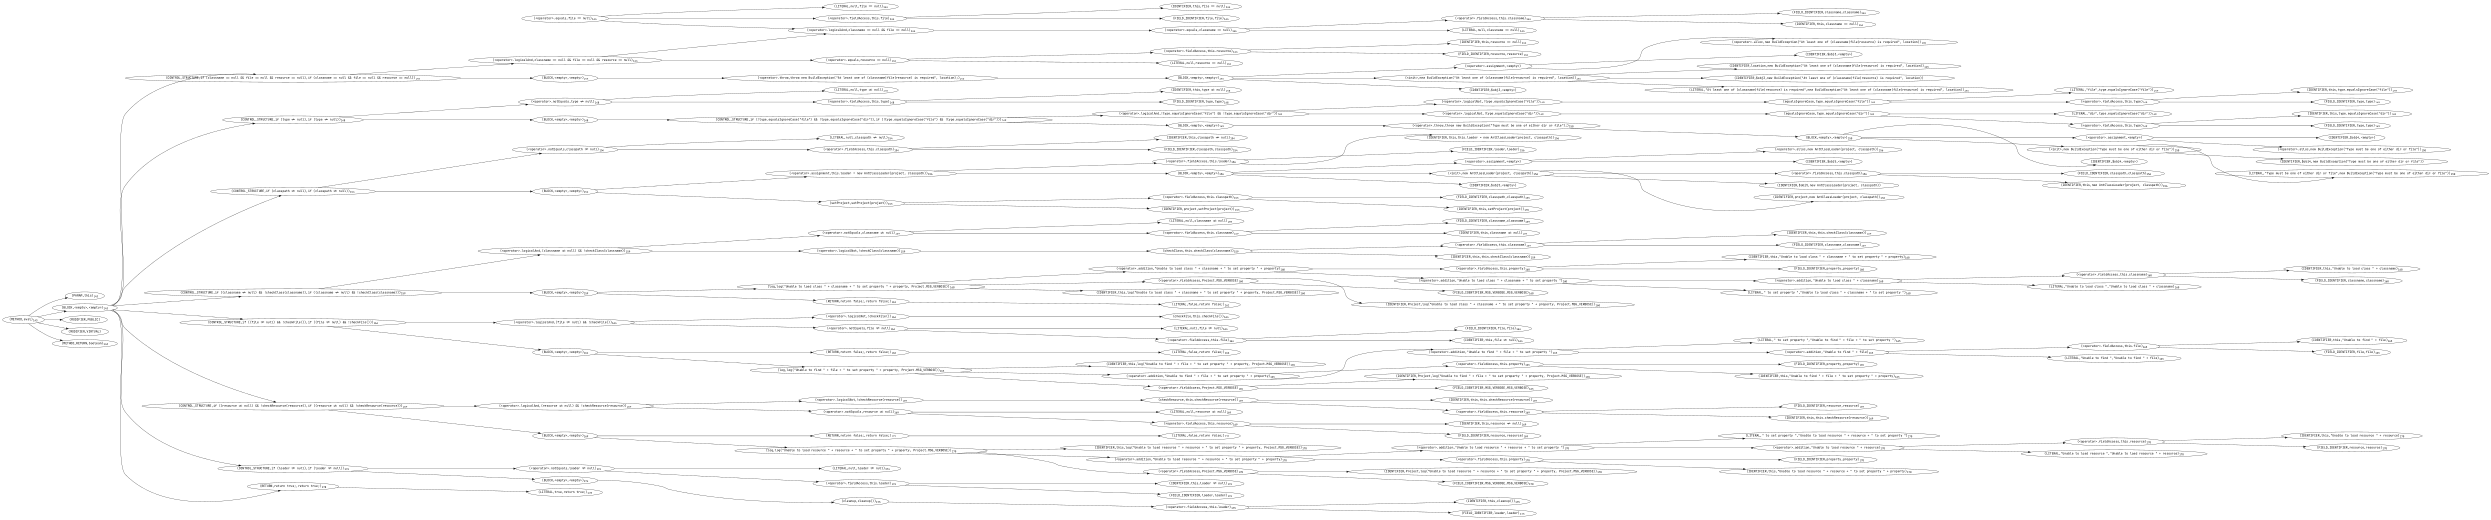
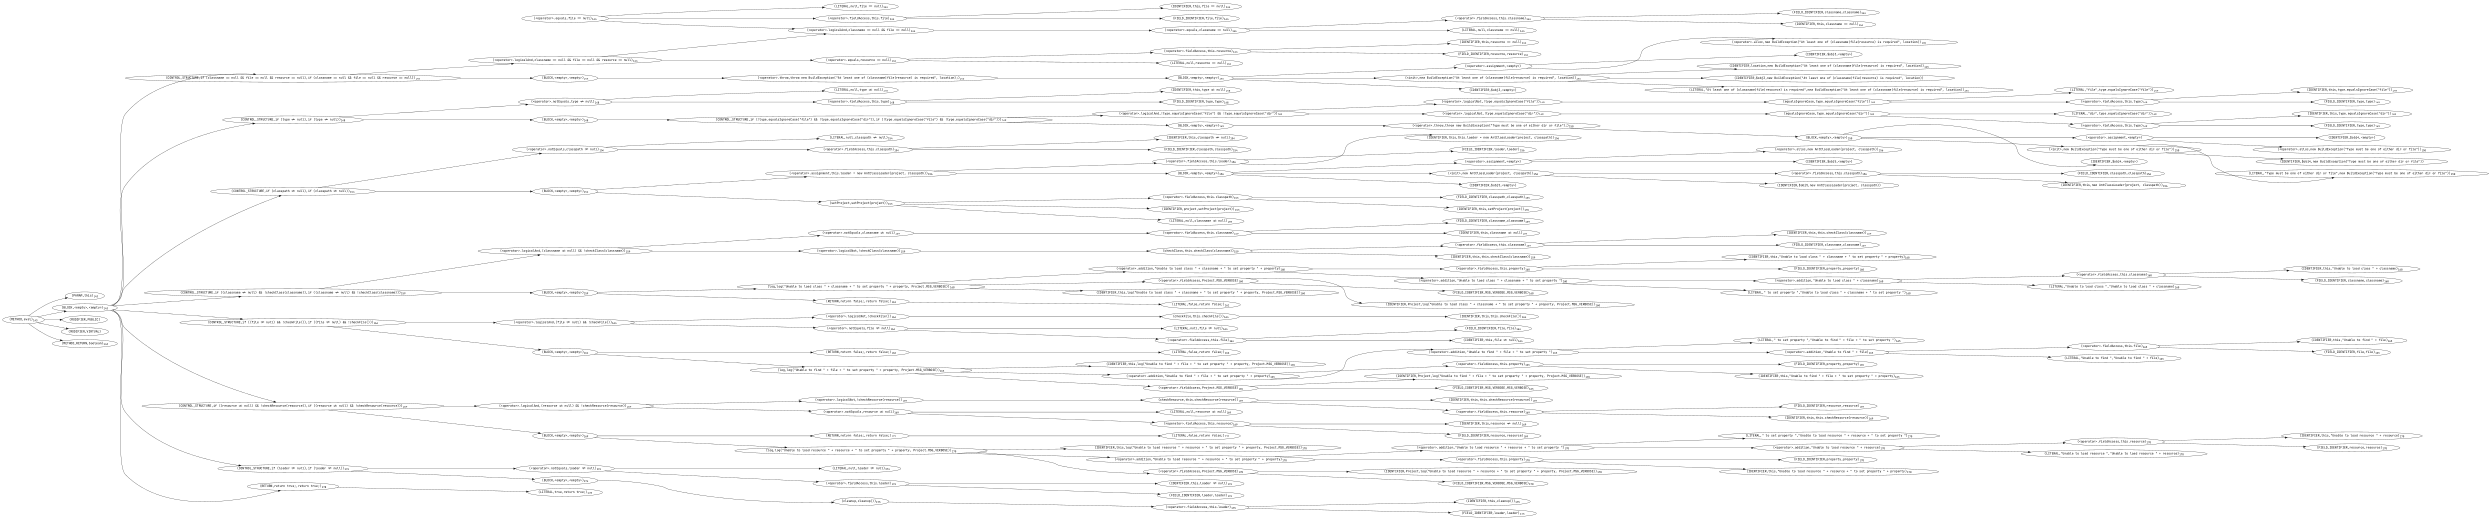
node "(IDENTIFIER,project,new AntClassLoader(project, classpath))": removed
edge "(<operator>.notEquals,classname != null)" -> "(LITERAL,null,classname != null)": now "(setProject,setProject(project))" -> "(LITERAL,null,classname != null)"
node "(IDENTIFIER,this,this.checkFile())": added
